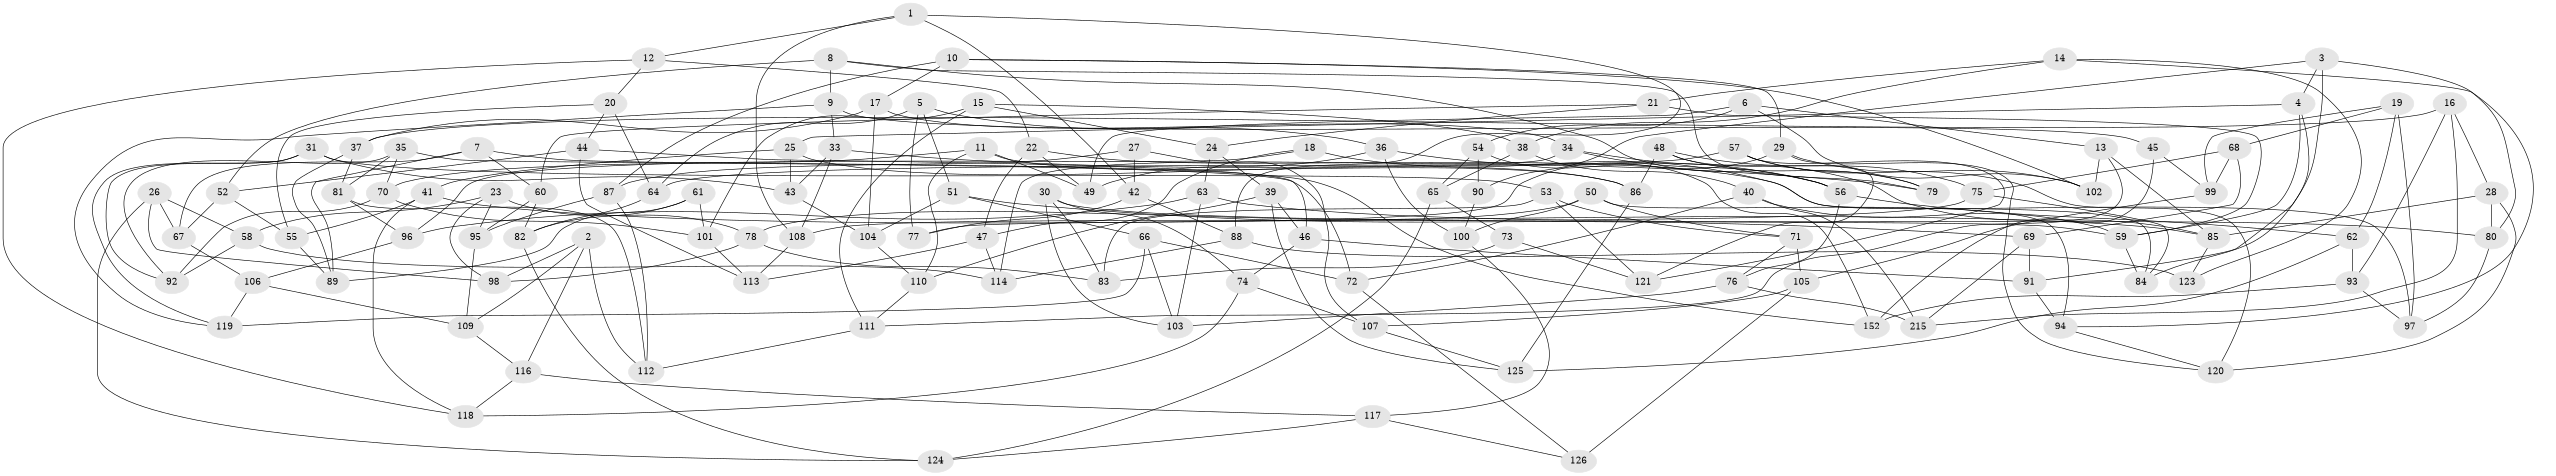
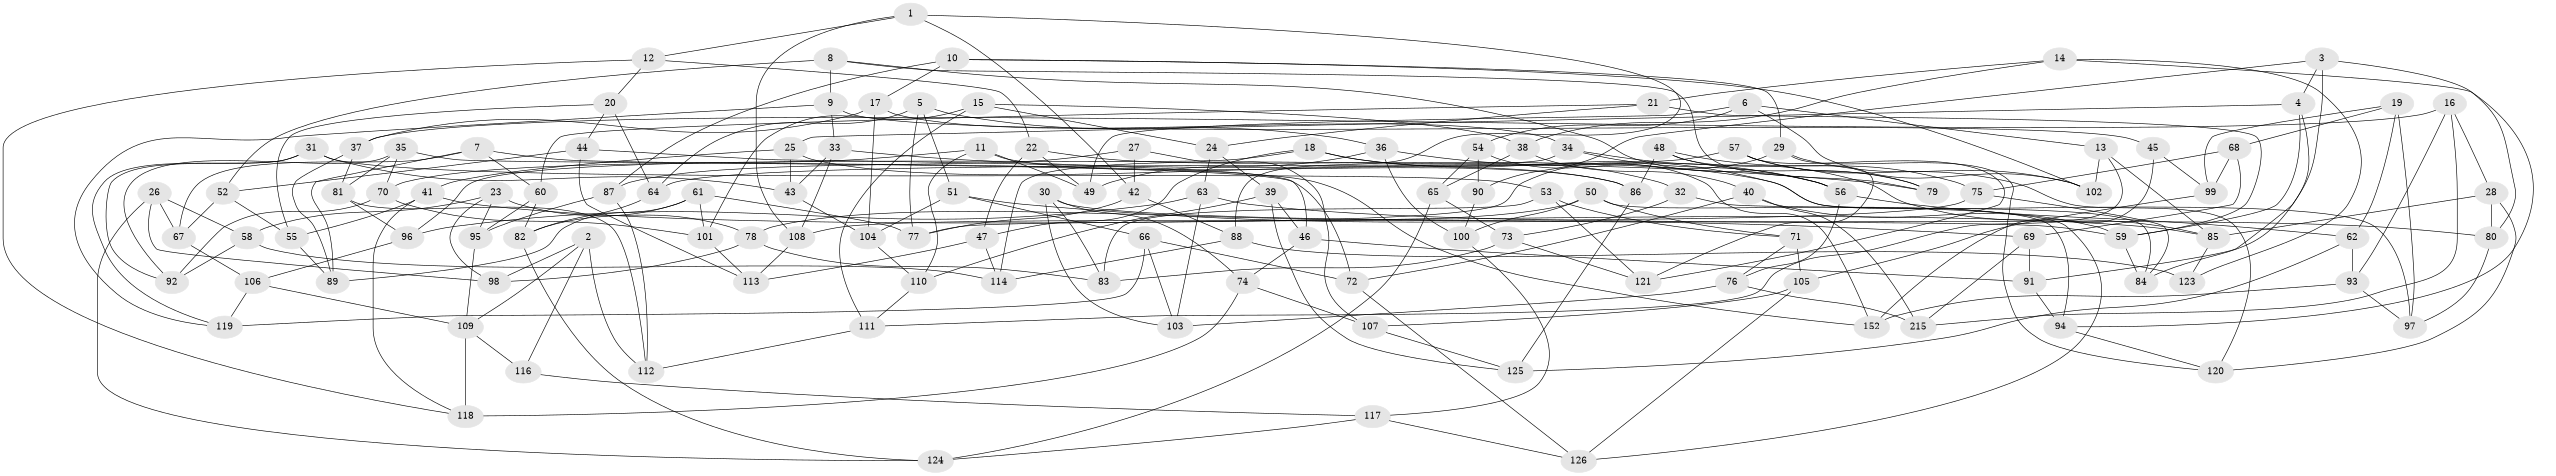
node "32": added
edge "61" -- "77": added
edge "116" -- "118": now "109" -- "118"
